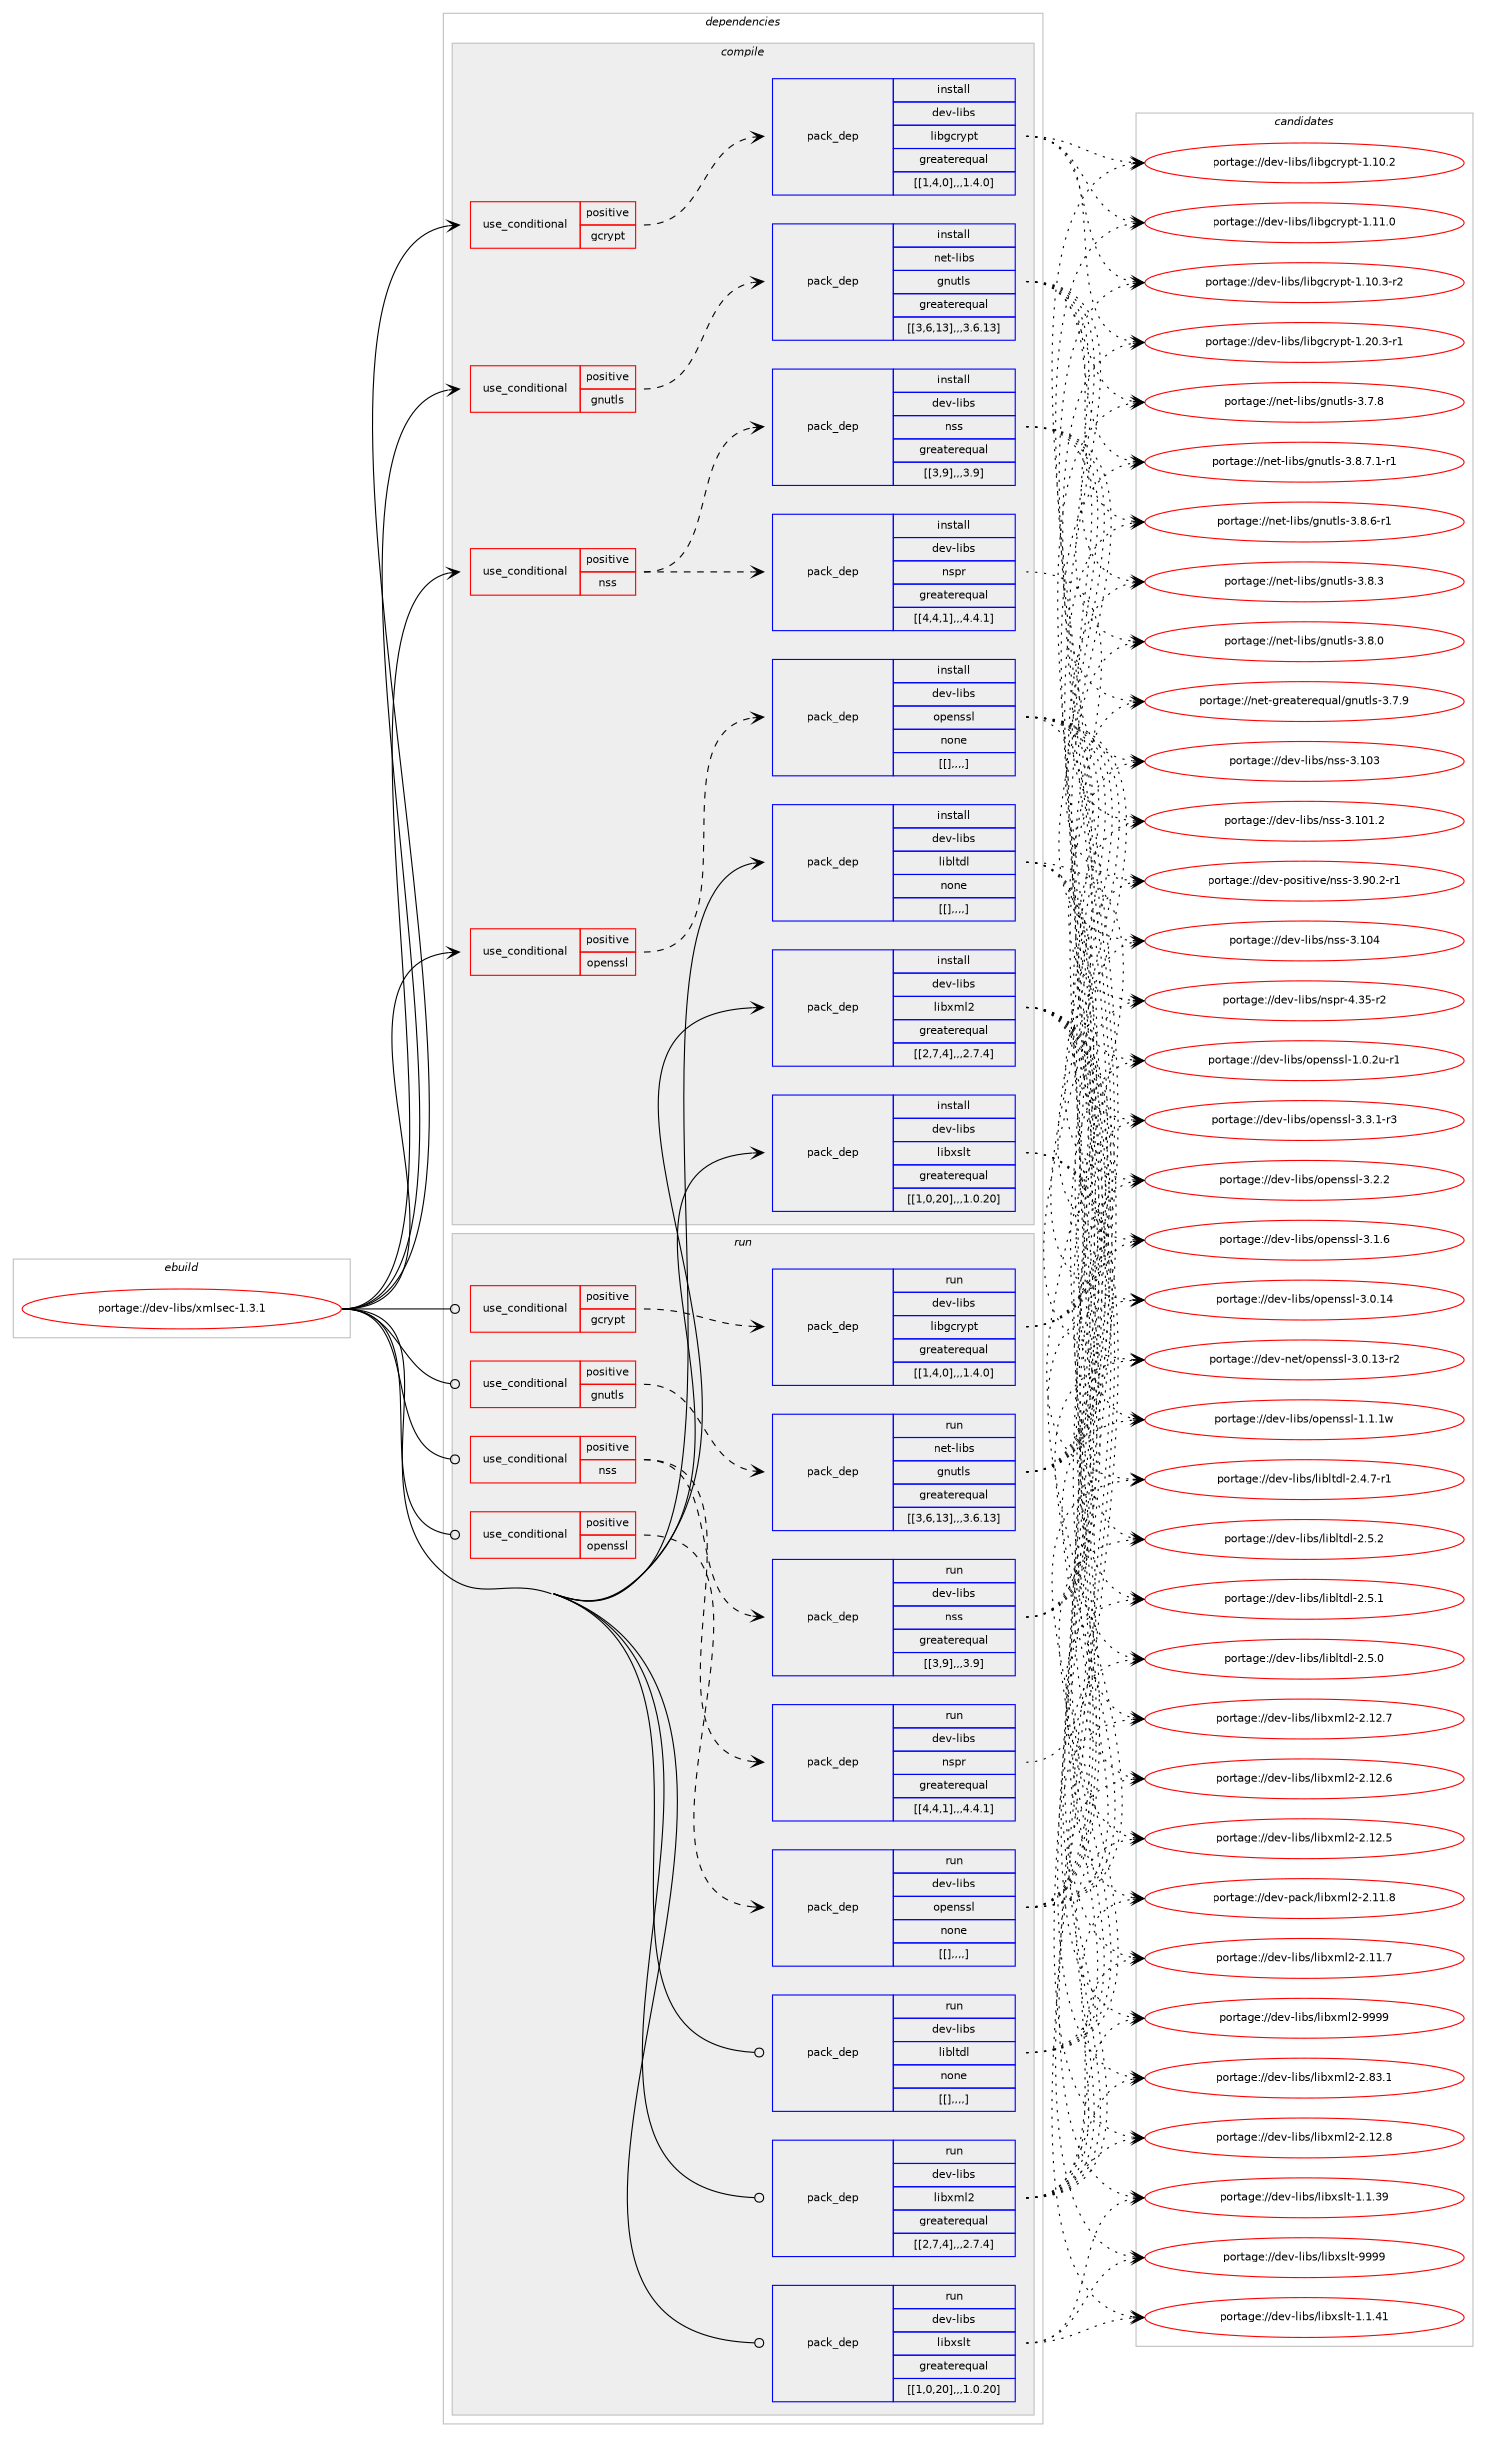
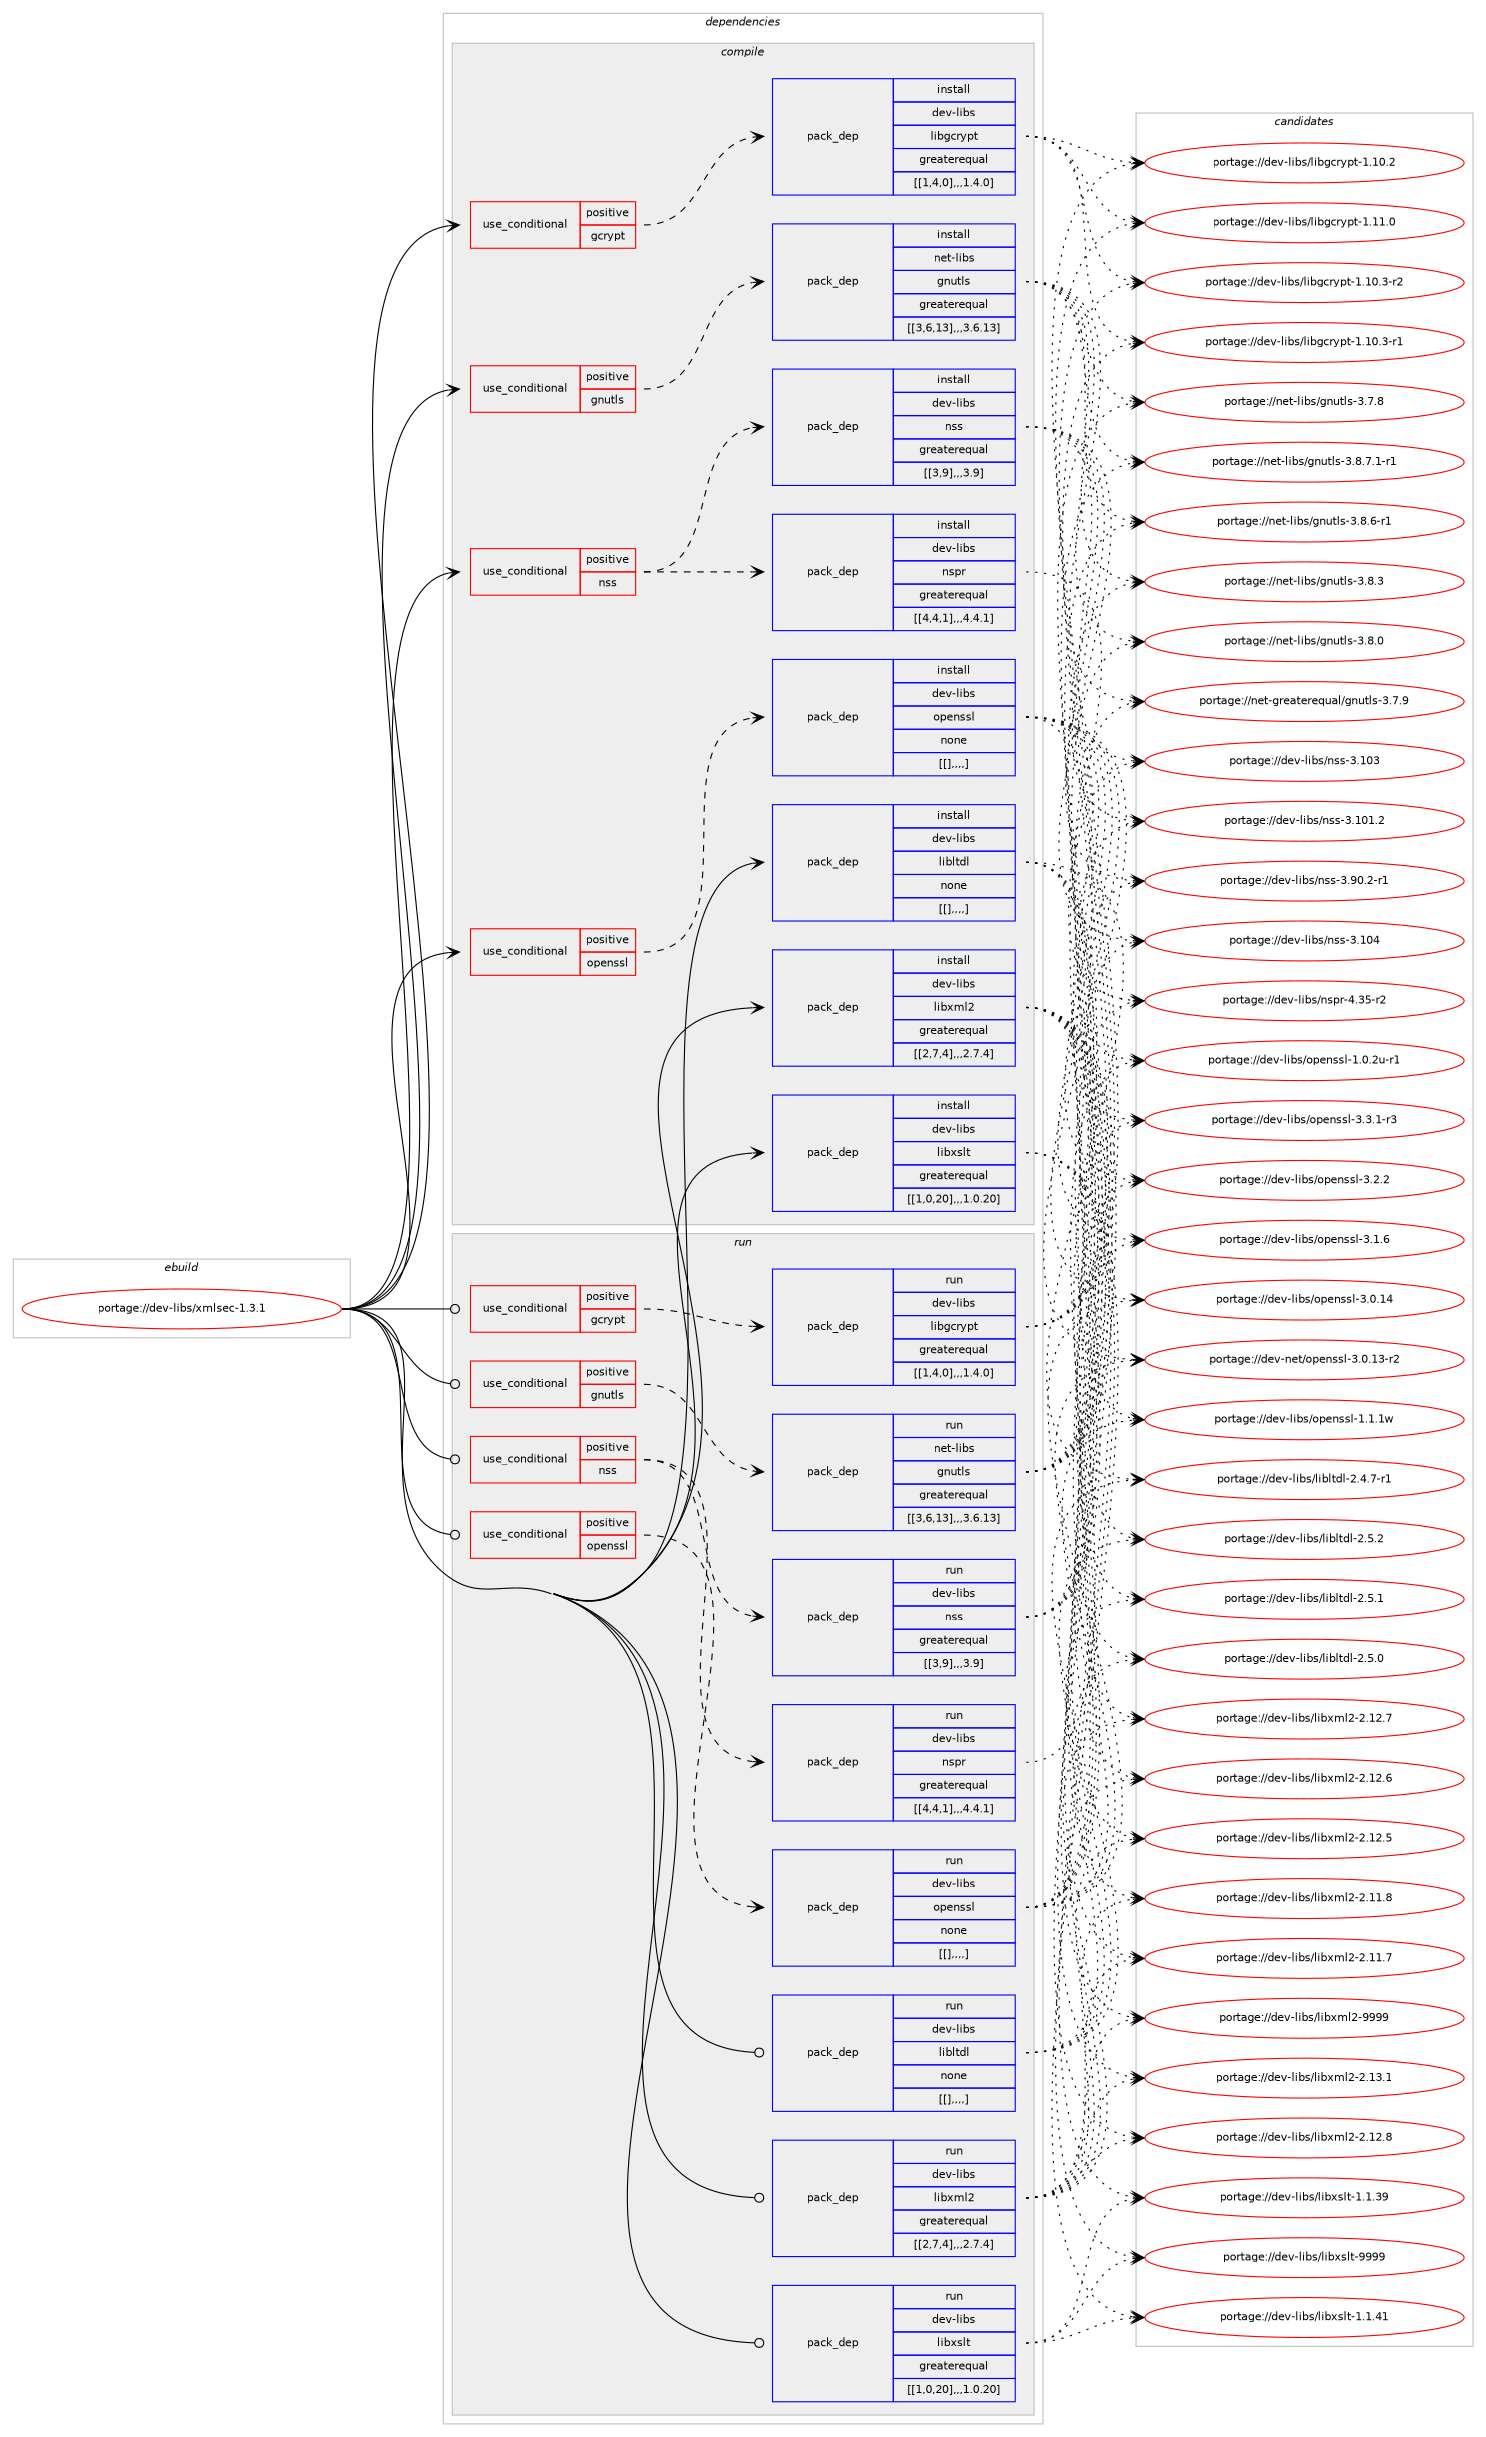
node "portage://dev-libs/libgcrypt-1.20.3-r1": label "portage://dev-libs/libgcrypt-1.20.3-r1" -> "portage://dev-libs/libgcrypt-1.10.3-r1"
node "portage://dev-positive/nss-3.90.2-r1": label "portage://dev-positive/nss-3.90.2-r1" -> "portage://dev-libs/nss-3.90.2-r1"
node "portage://dev-pack/libxml2-2.11.8": label "portage://dev-pack/libxml2-2.11.8" -> "portage://dev-libs/libxml2-2.11.8"
node "portage://dev-libs/libxml2-2.83.1": label "portage://dev-libs/libxml2-2.83.1" -> "portage://dev-libs/libxml2-2.13.1"
